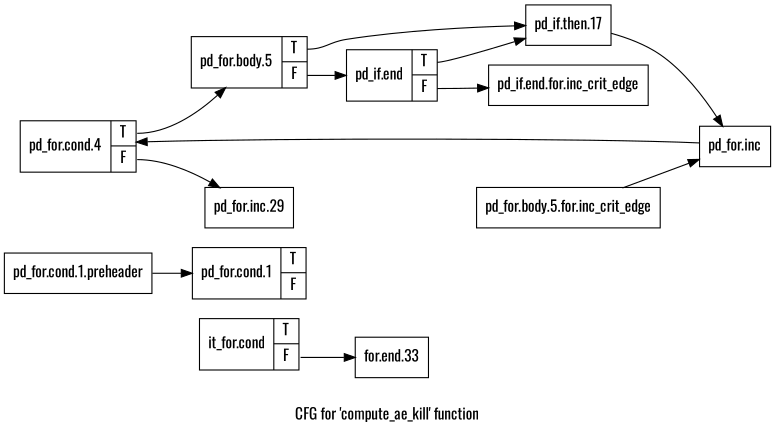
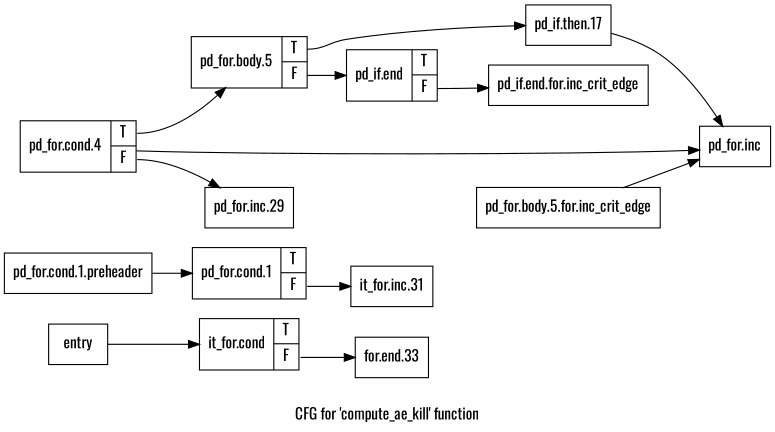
edge "pd_if.end" -> "pd_if.then.17": removed
edge "pd_for.inc" -> "pd_for.cond.4": reversed
node "it_for.inc.31": added
node "entry": added
